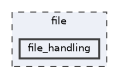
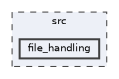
cluster "file": label "file" -> "src"
